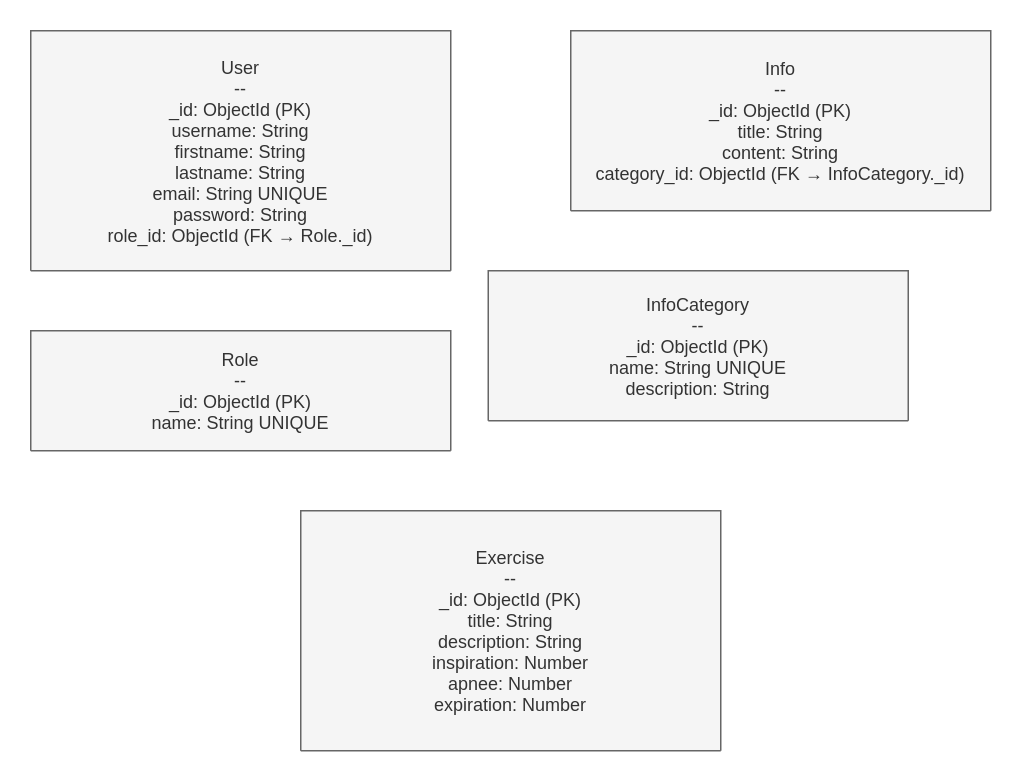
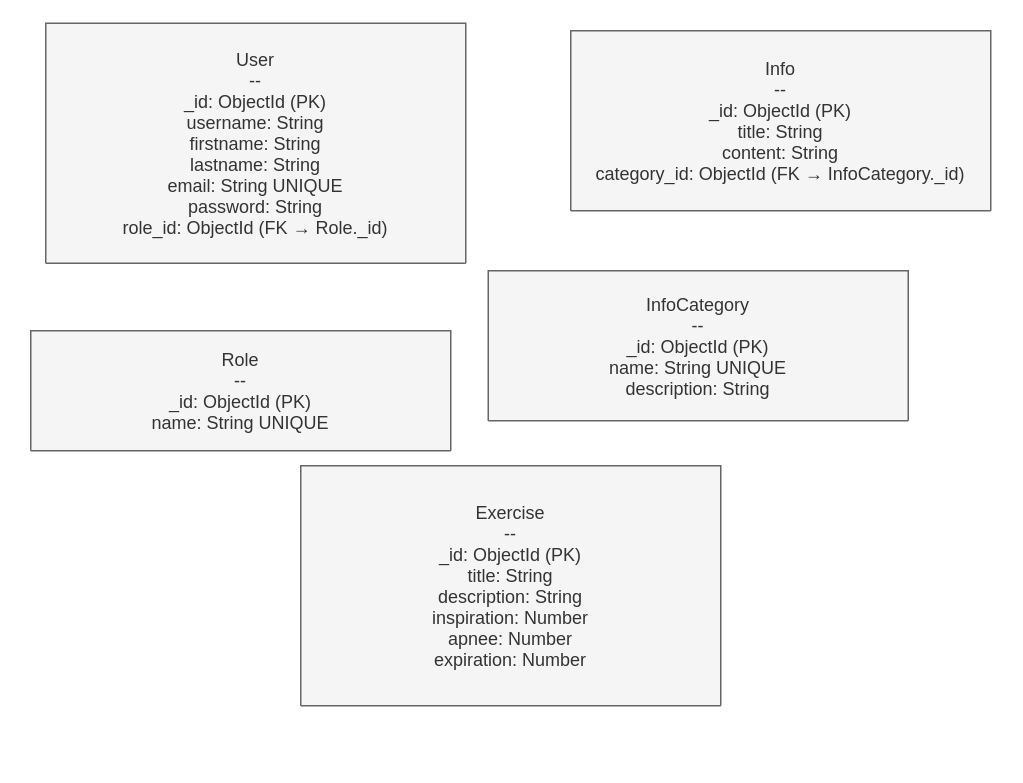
node "User -- _id: ObjectId (PK) username: String firstname: String lastname: String email: String UNIQUE password: String role_id: ObjectId (FK → Role._id)": moved (241, 151) -> (256, 143)
node "Exercise -- _id: ObjectId (PK) title: String description: String inspiration: Number apnee: Number expiration: Number": moved (511, 631) -> (511, 586)
